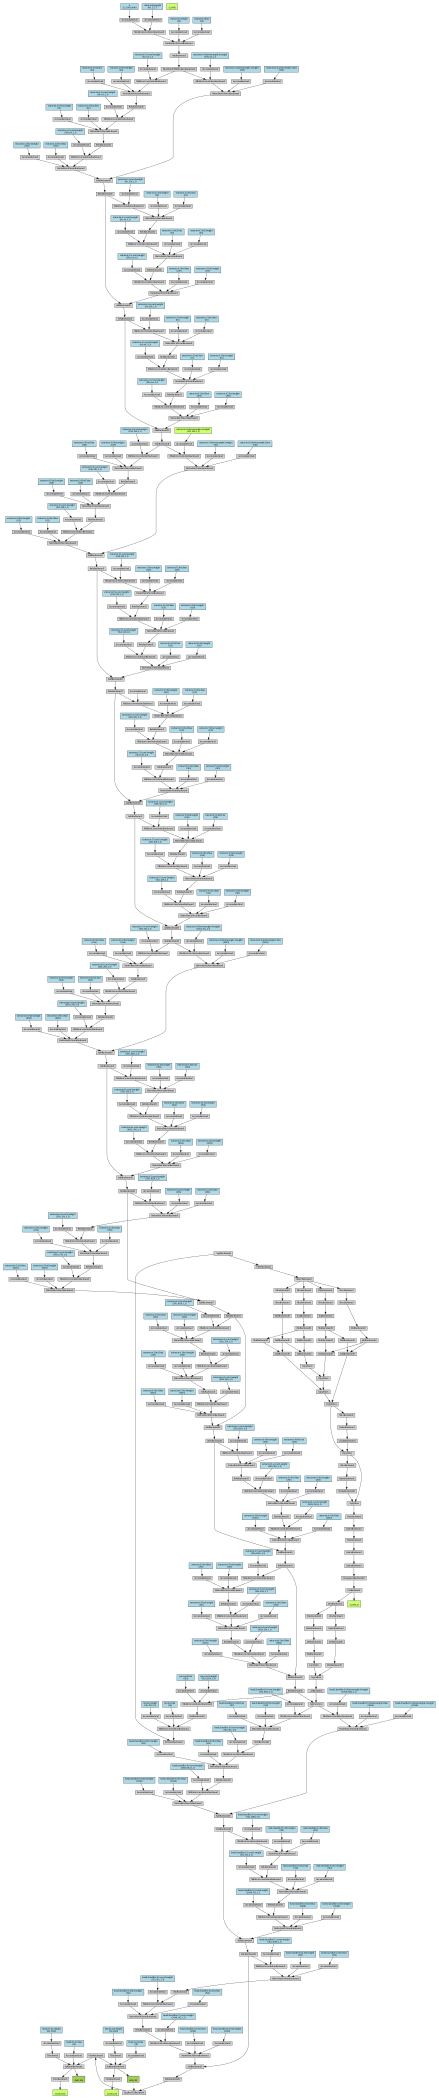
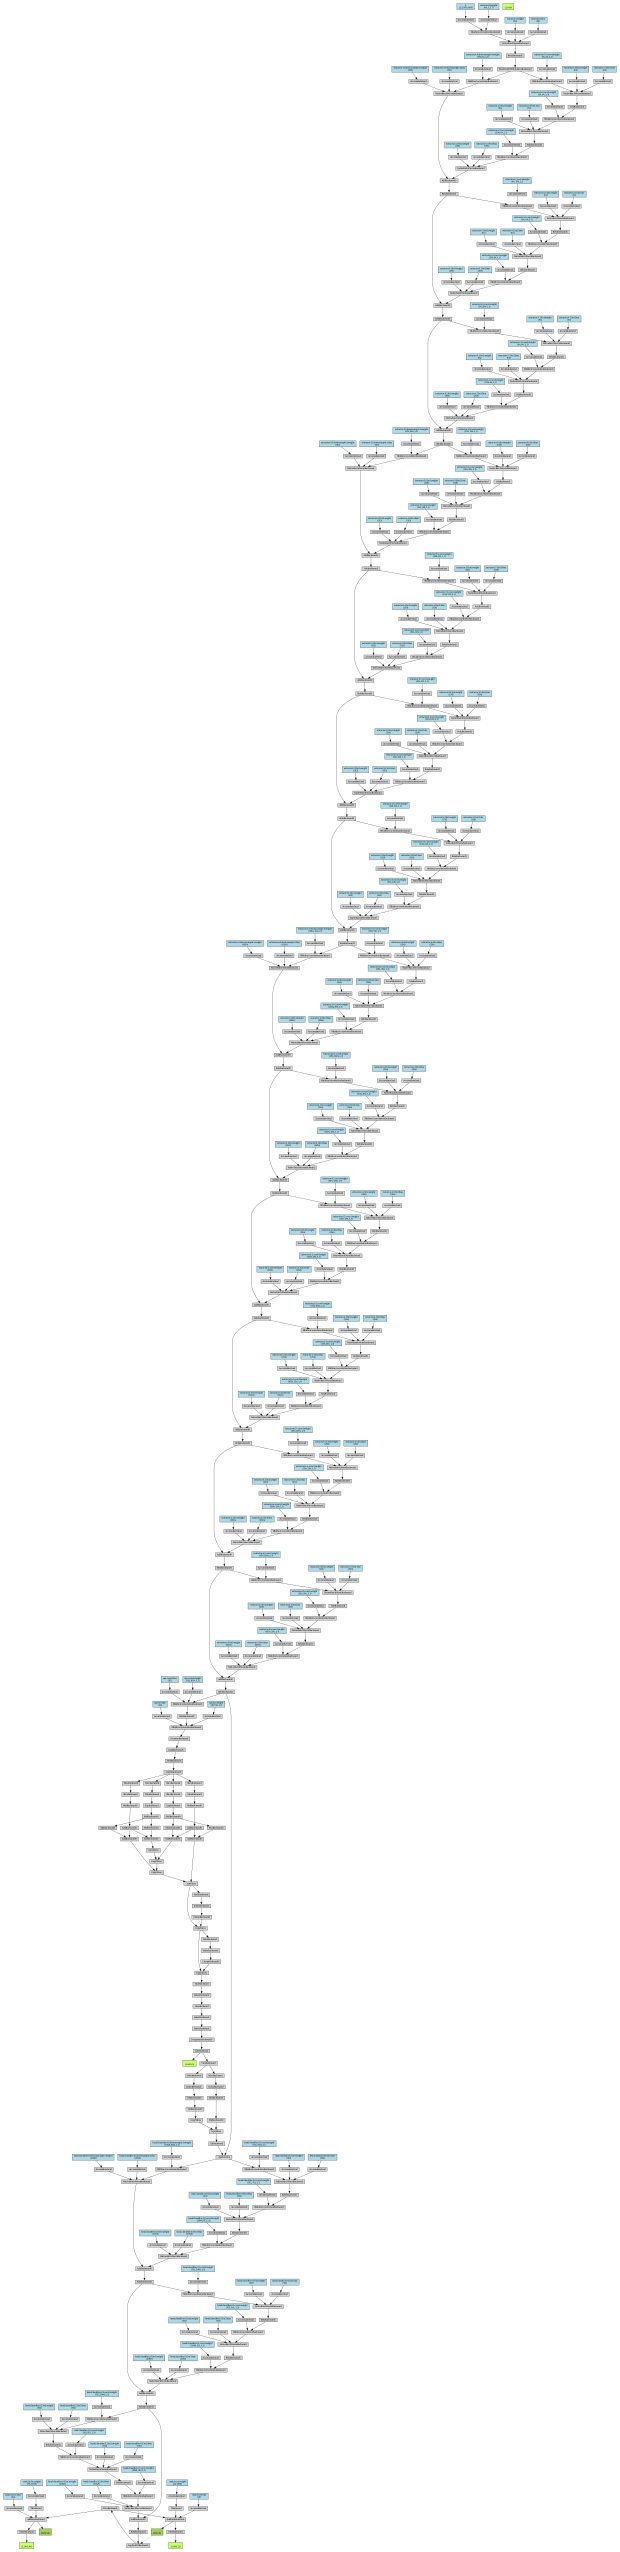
node "extractor.5.0.downsample.0.weight (512, 256, 1, 1)": fillcolor darkolivegreen1 -> lightblue
node "extractor.5.2.conv1.weight (128, 512, 1, 1)": added
edge "CopyBackwards" -> "PermuteBackward": reversed
